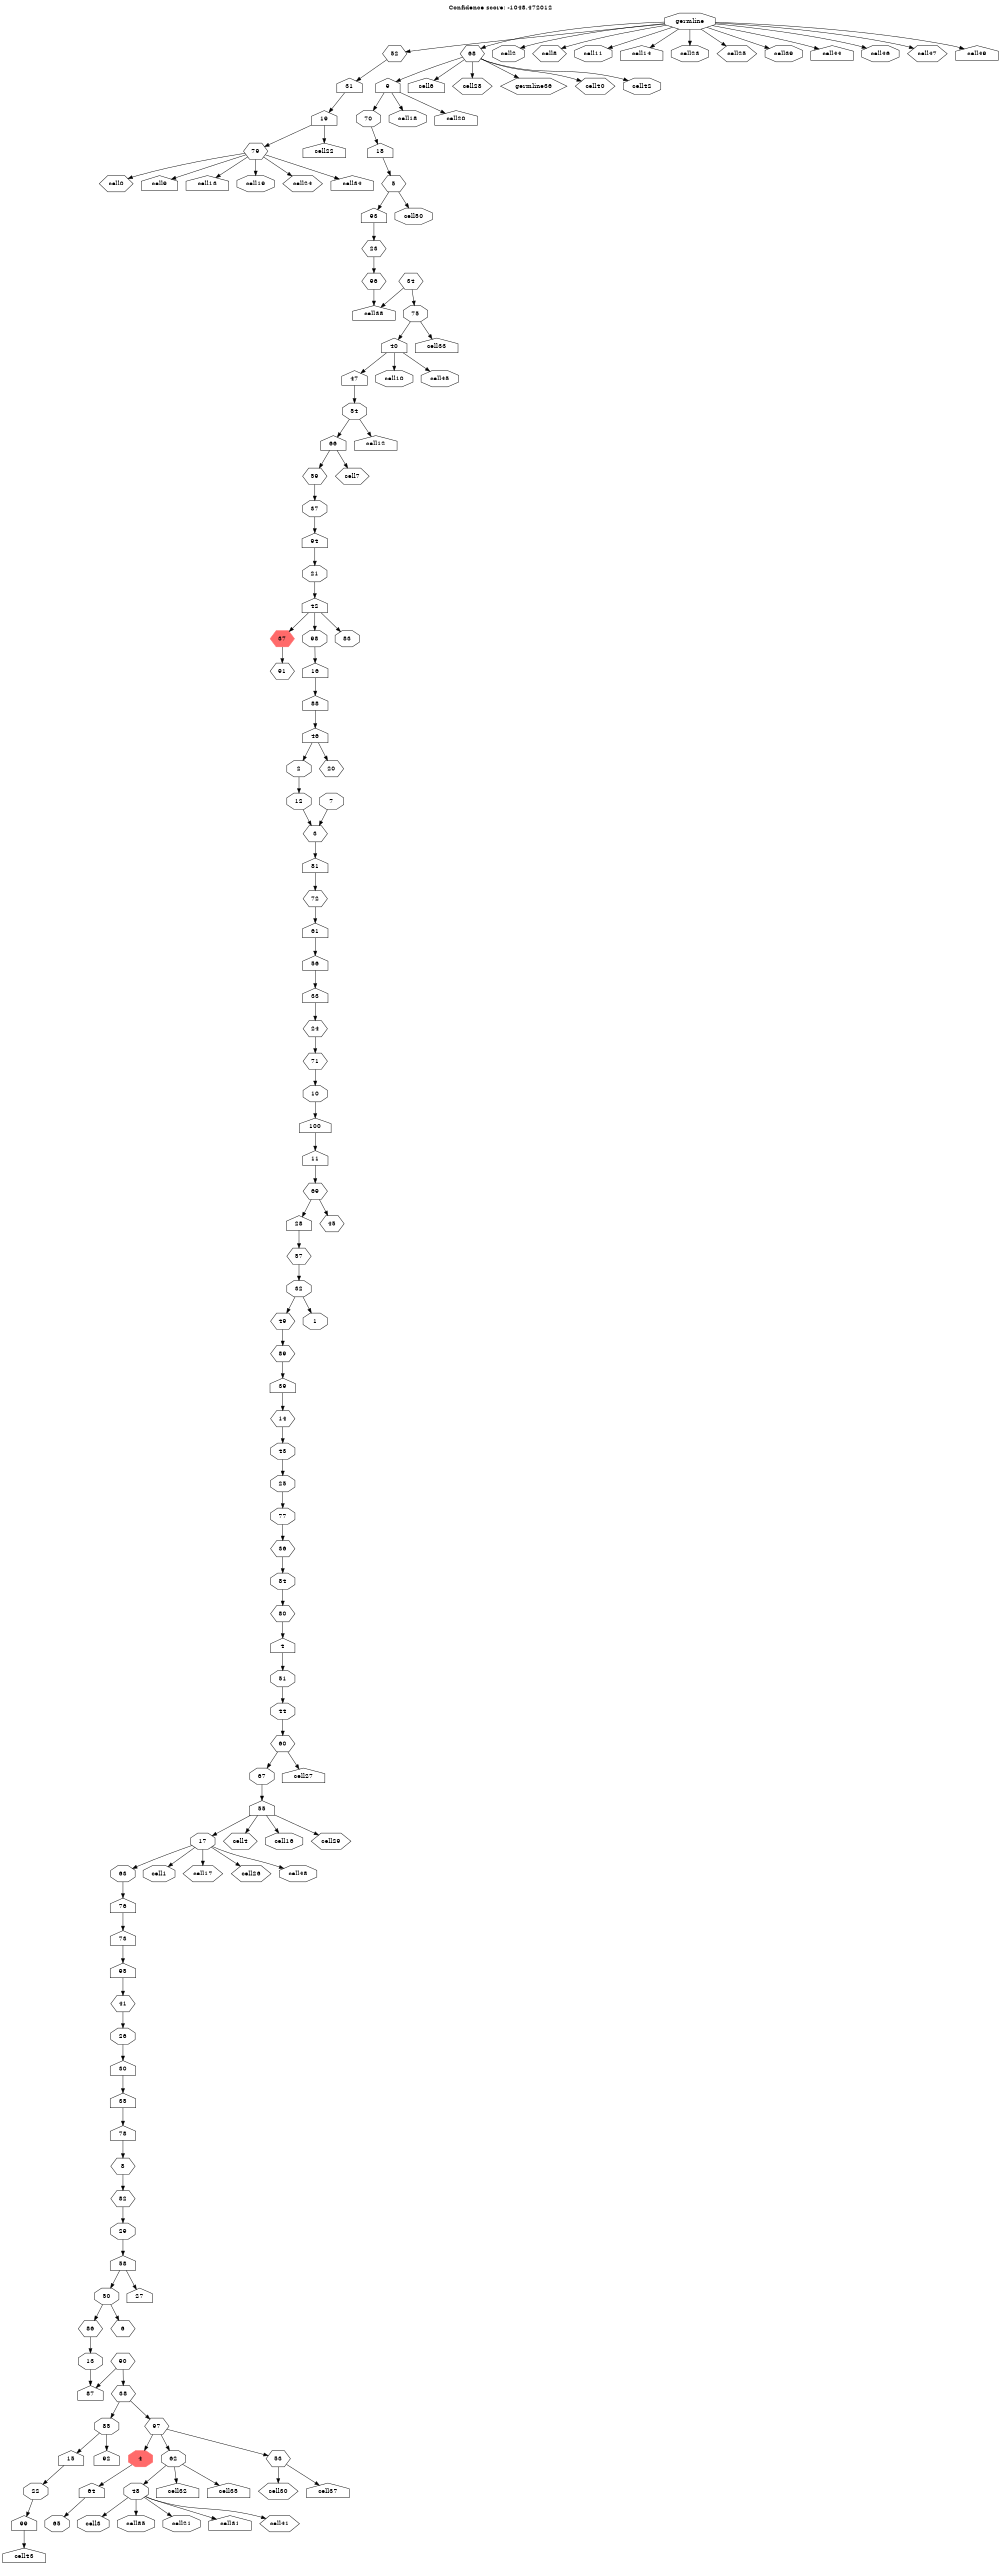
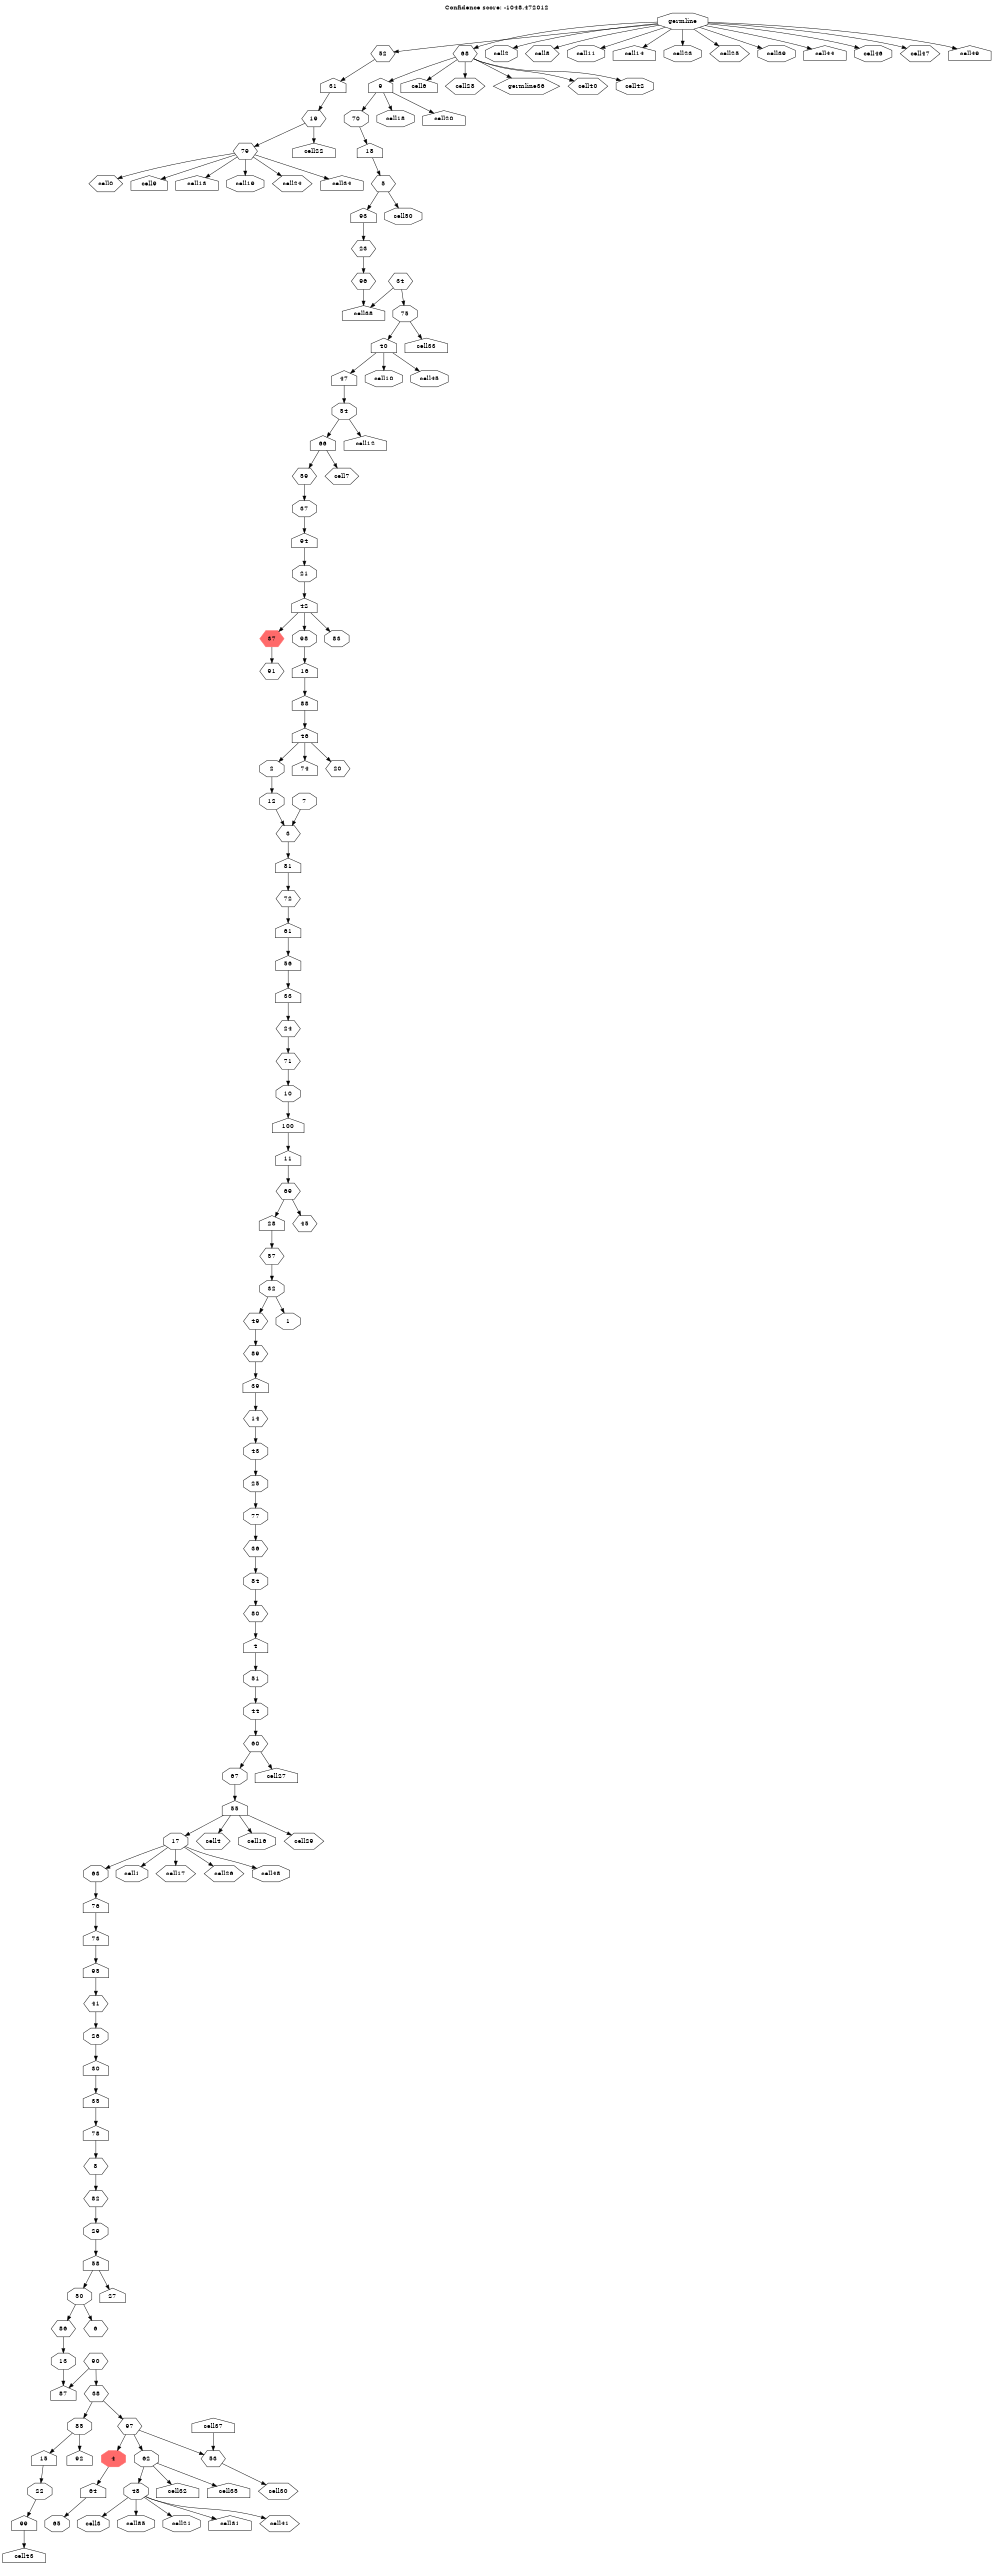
node "19": shape house -> hexagon
node "74": added
edge "53" -> "cell37": reversed
